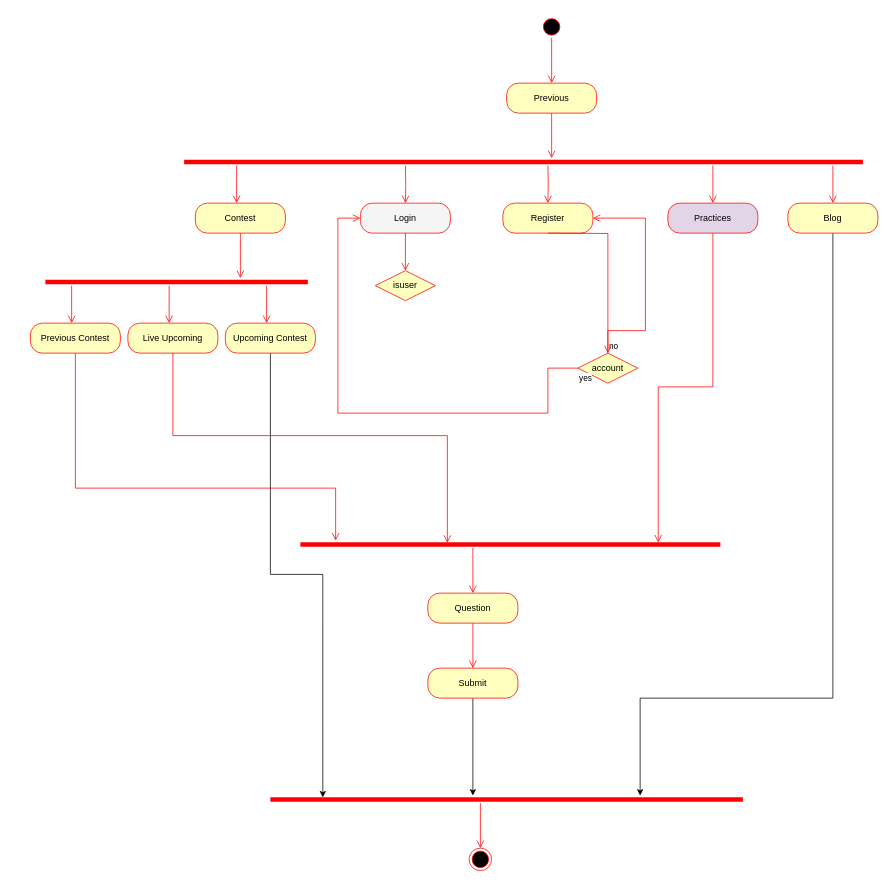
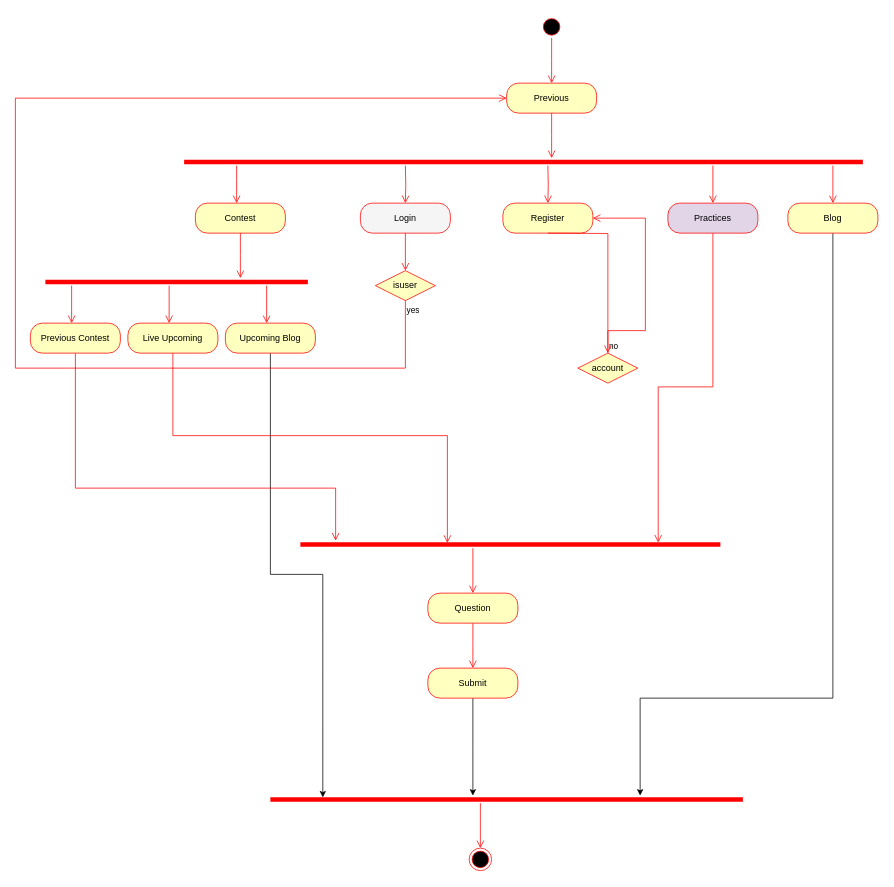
edge "isuser" -> "Previous": added, label "yes"
node "Upcoming Contest": label "Upcoming Contest" -> "Upcoming Blog"
edge "account" -> "Login": removed, label "yes"
